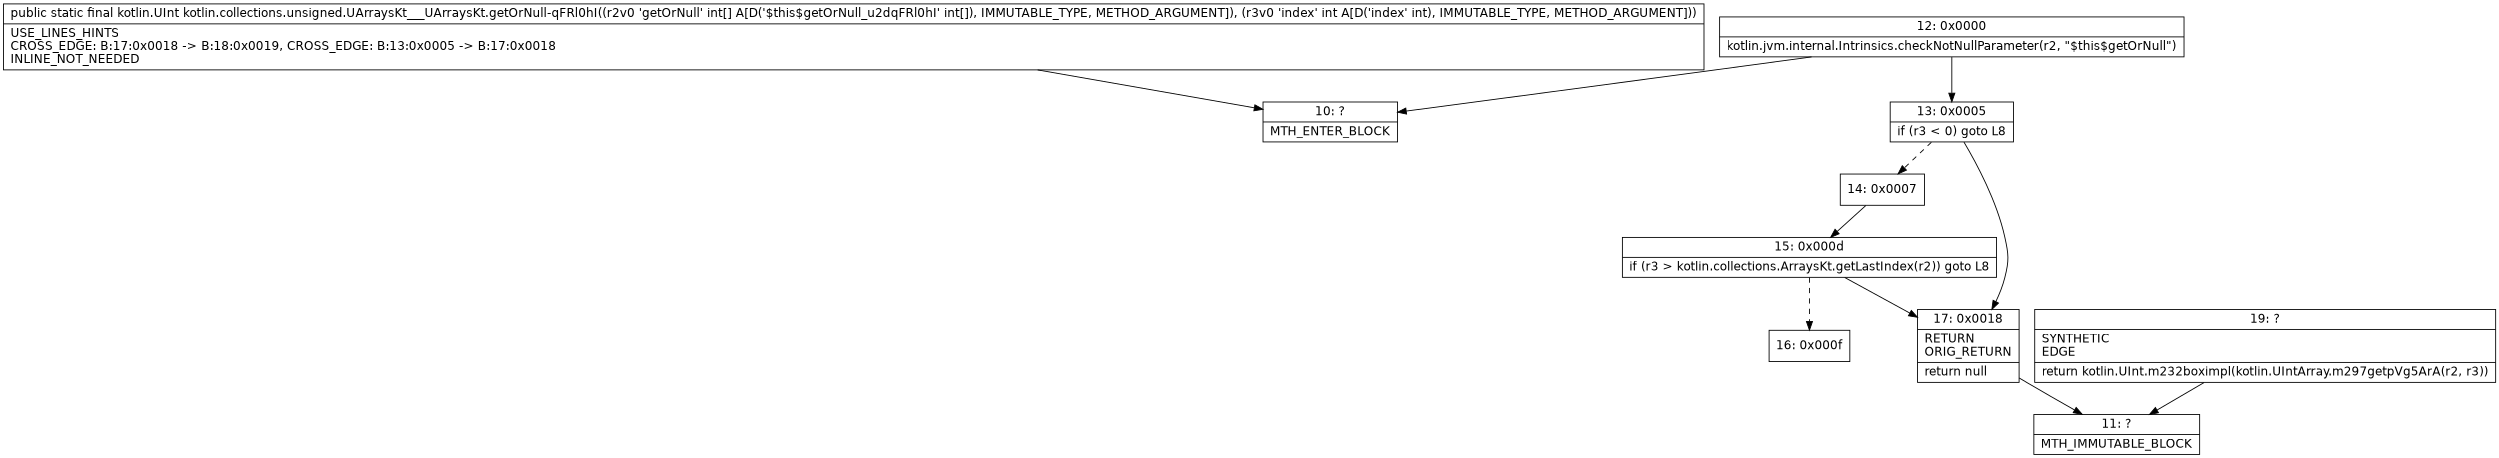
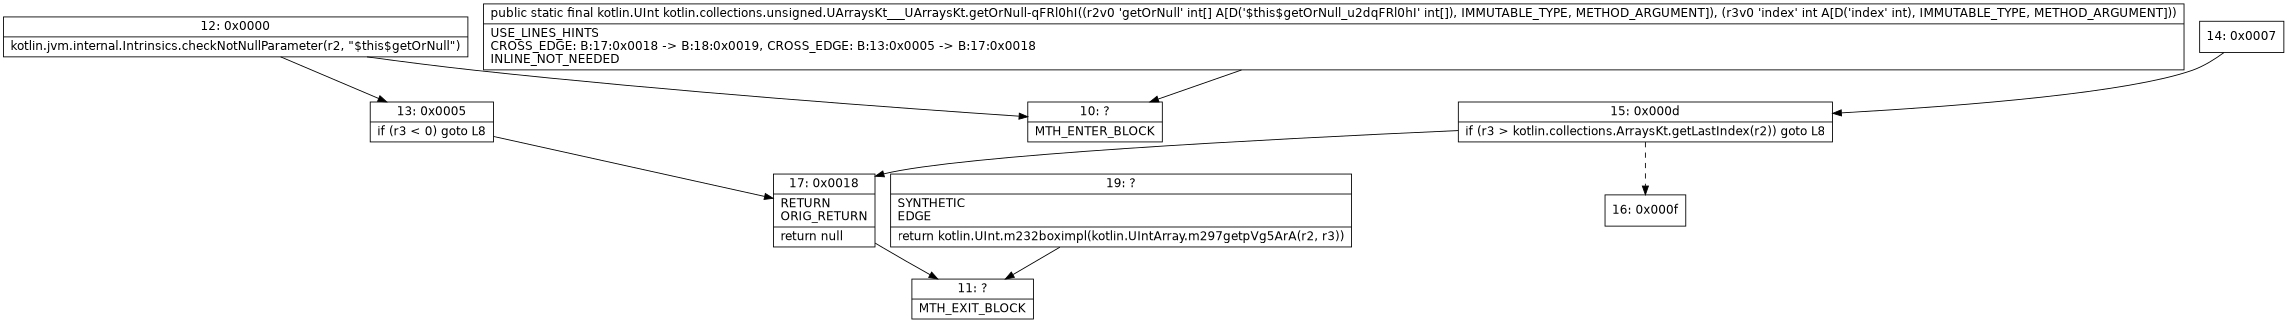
edge "13: 0x0005" -> "14: 0x0007": removed
node "11: ?": text "MTH_IMMUTABLE_BLOCK" -> "MTH_EXIT_BLOCK"
